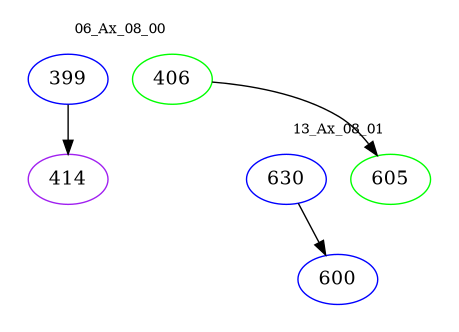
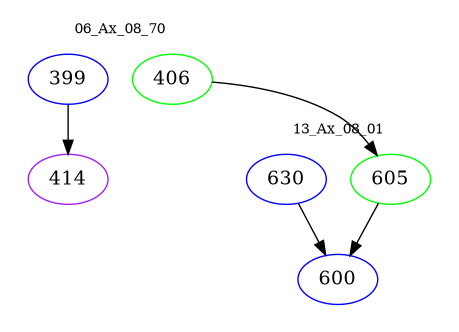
cluster "06_Ax_08_00": label "06_Ax_08_00" -> "06_Ax_08_70"
edge "605" -> "600": added
